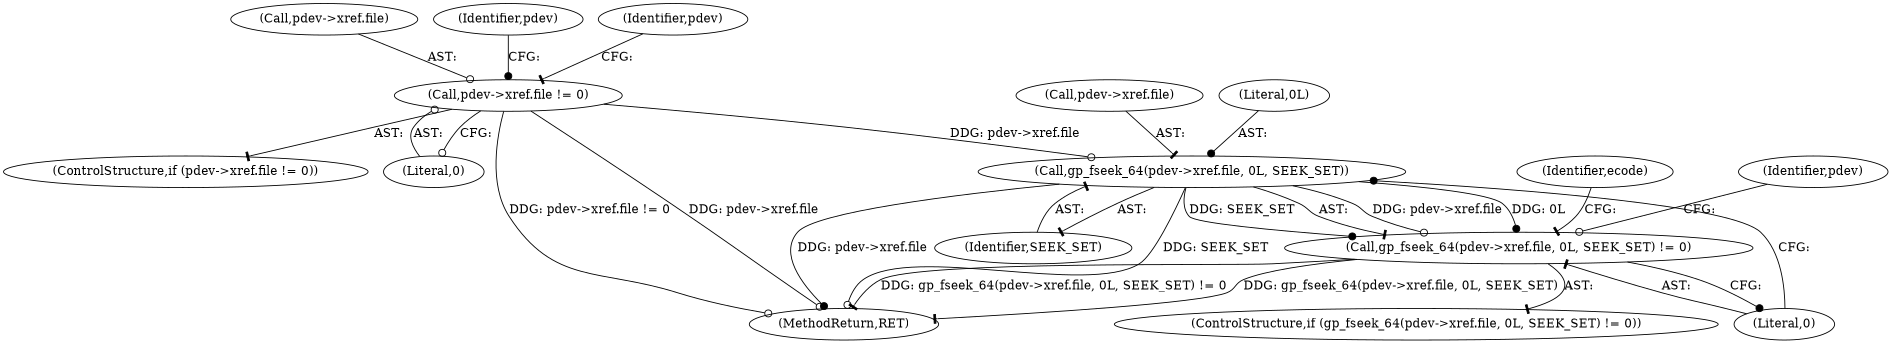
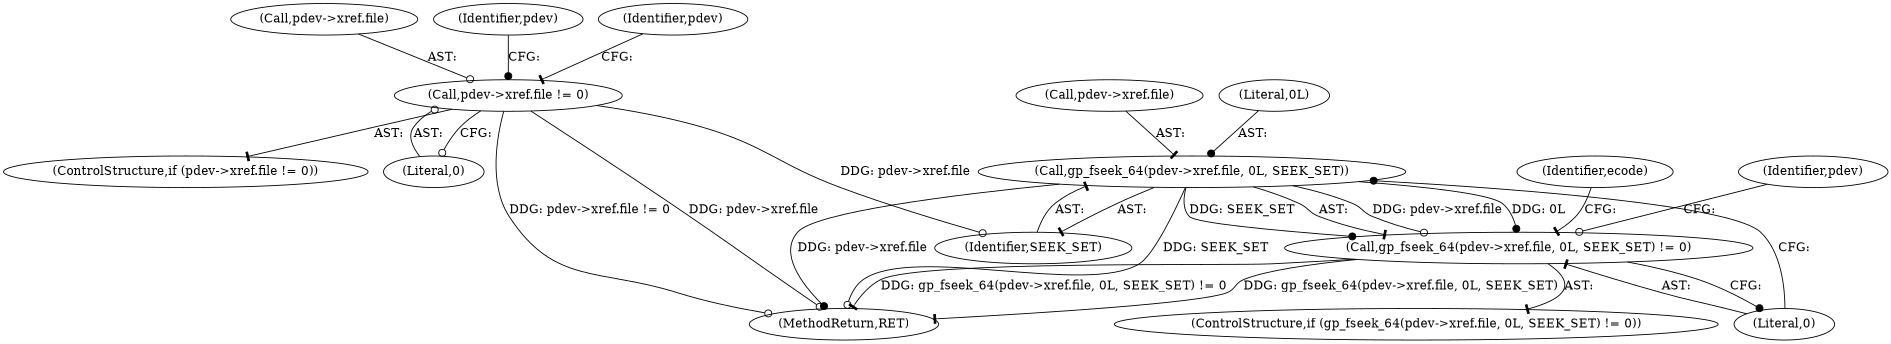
edge "(Call,pdev->xref.file != 0)" -> "(Call,gp_fseek_64(pdev->xref.file, 0L, SEEK_SET))": now "(Call,pdev->xref.file != 0)" -> "(Identifier,SEEK_SET)"
